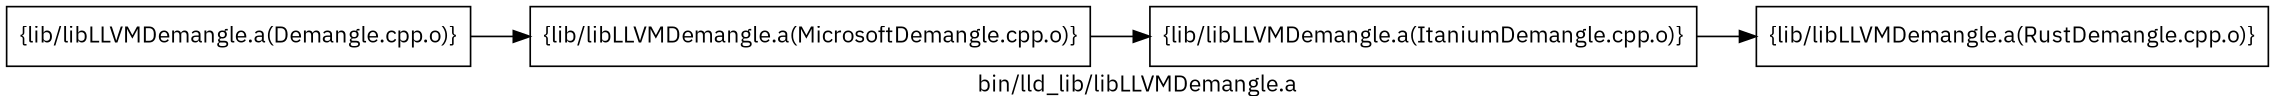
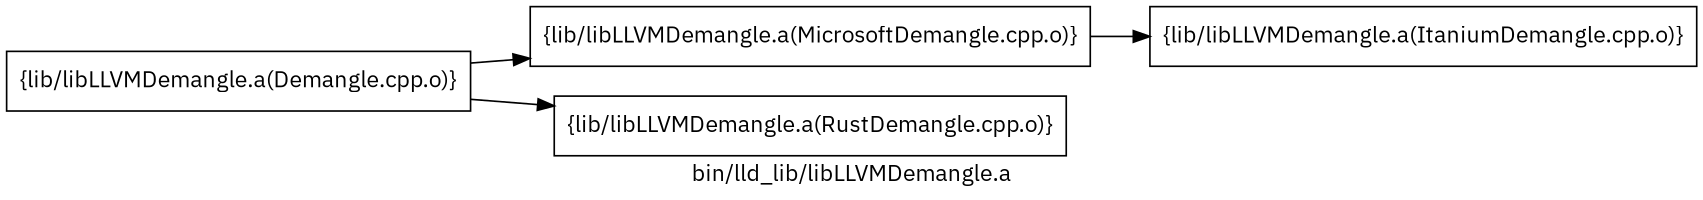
edge "{lib/libLLVMDemangle.a(ItaniumDemangle.cpp.o)}" -> "{lib/libLLVMDemangle.a(RustDemangle.cpp.o)}": now "{lib/libLLVMDemangle.a(Demangle.cpp.o)}" -> "{lib/libLLVMDemangle.a(RustDemangle.cpp.o)}"
